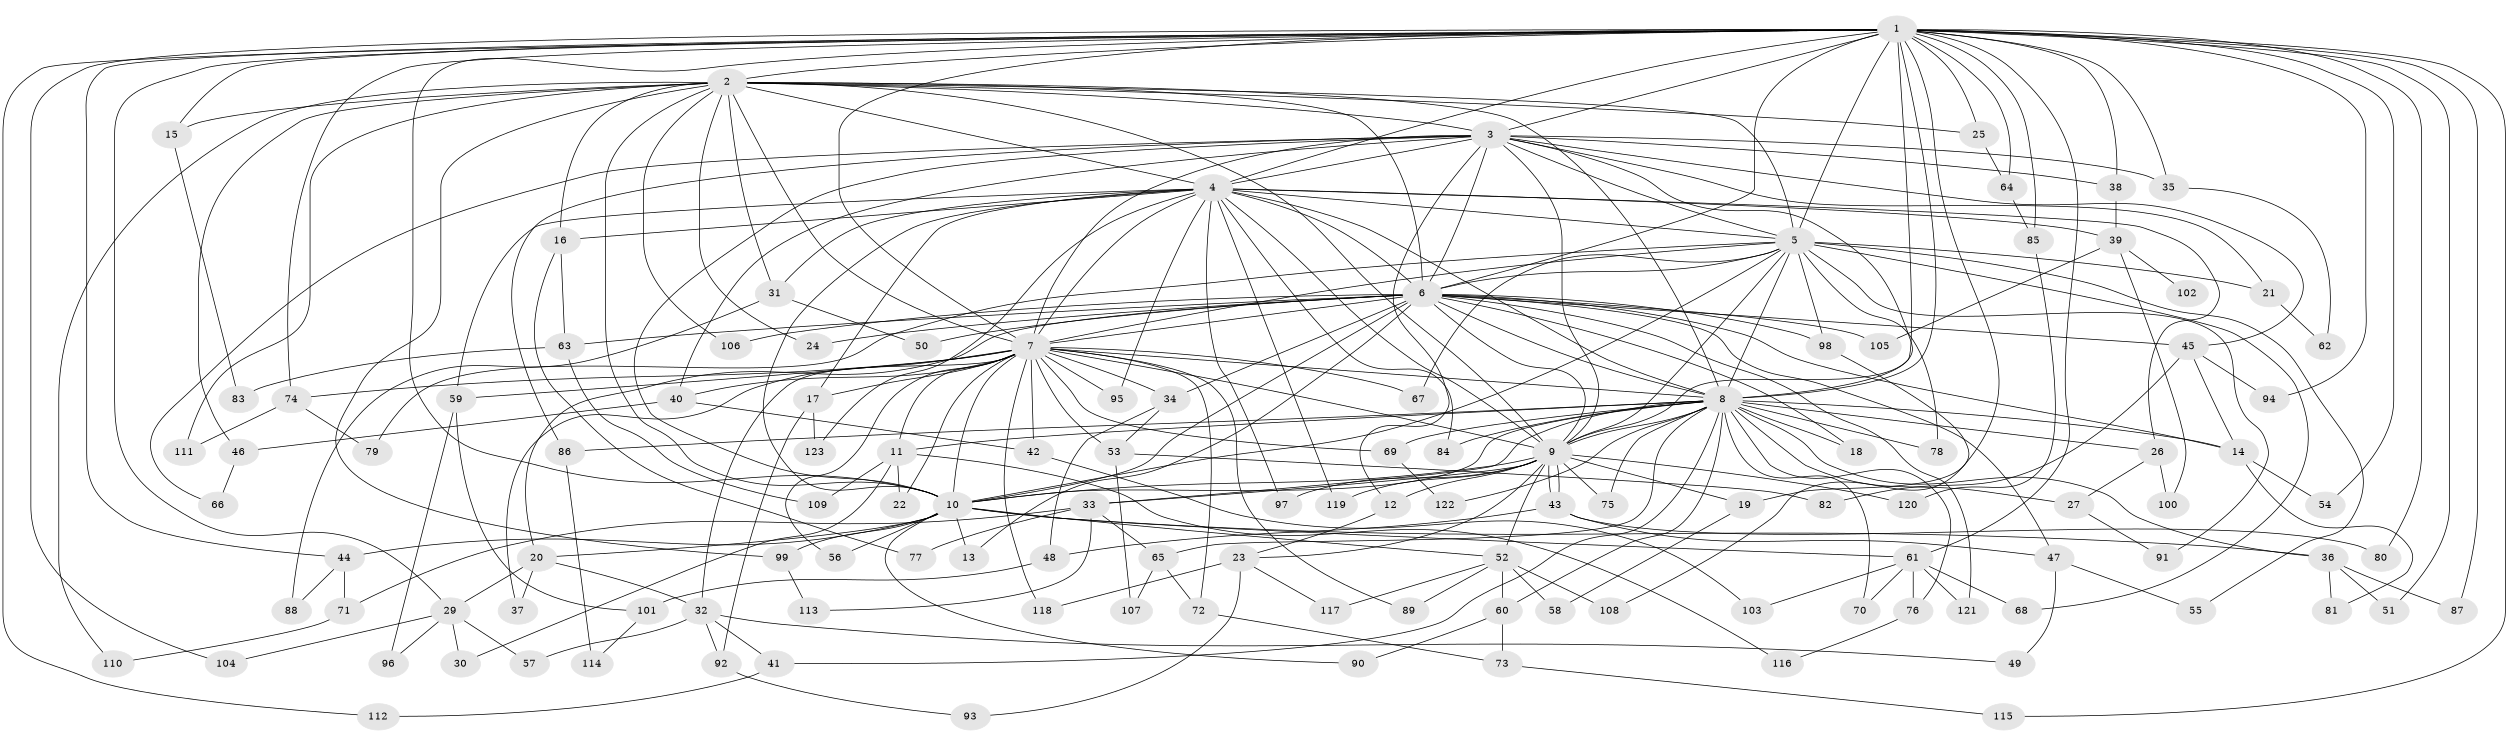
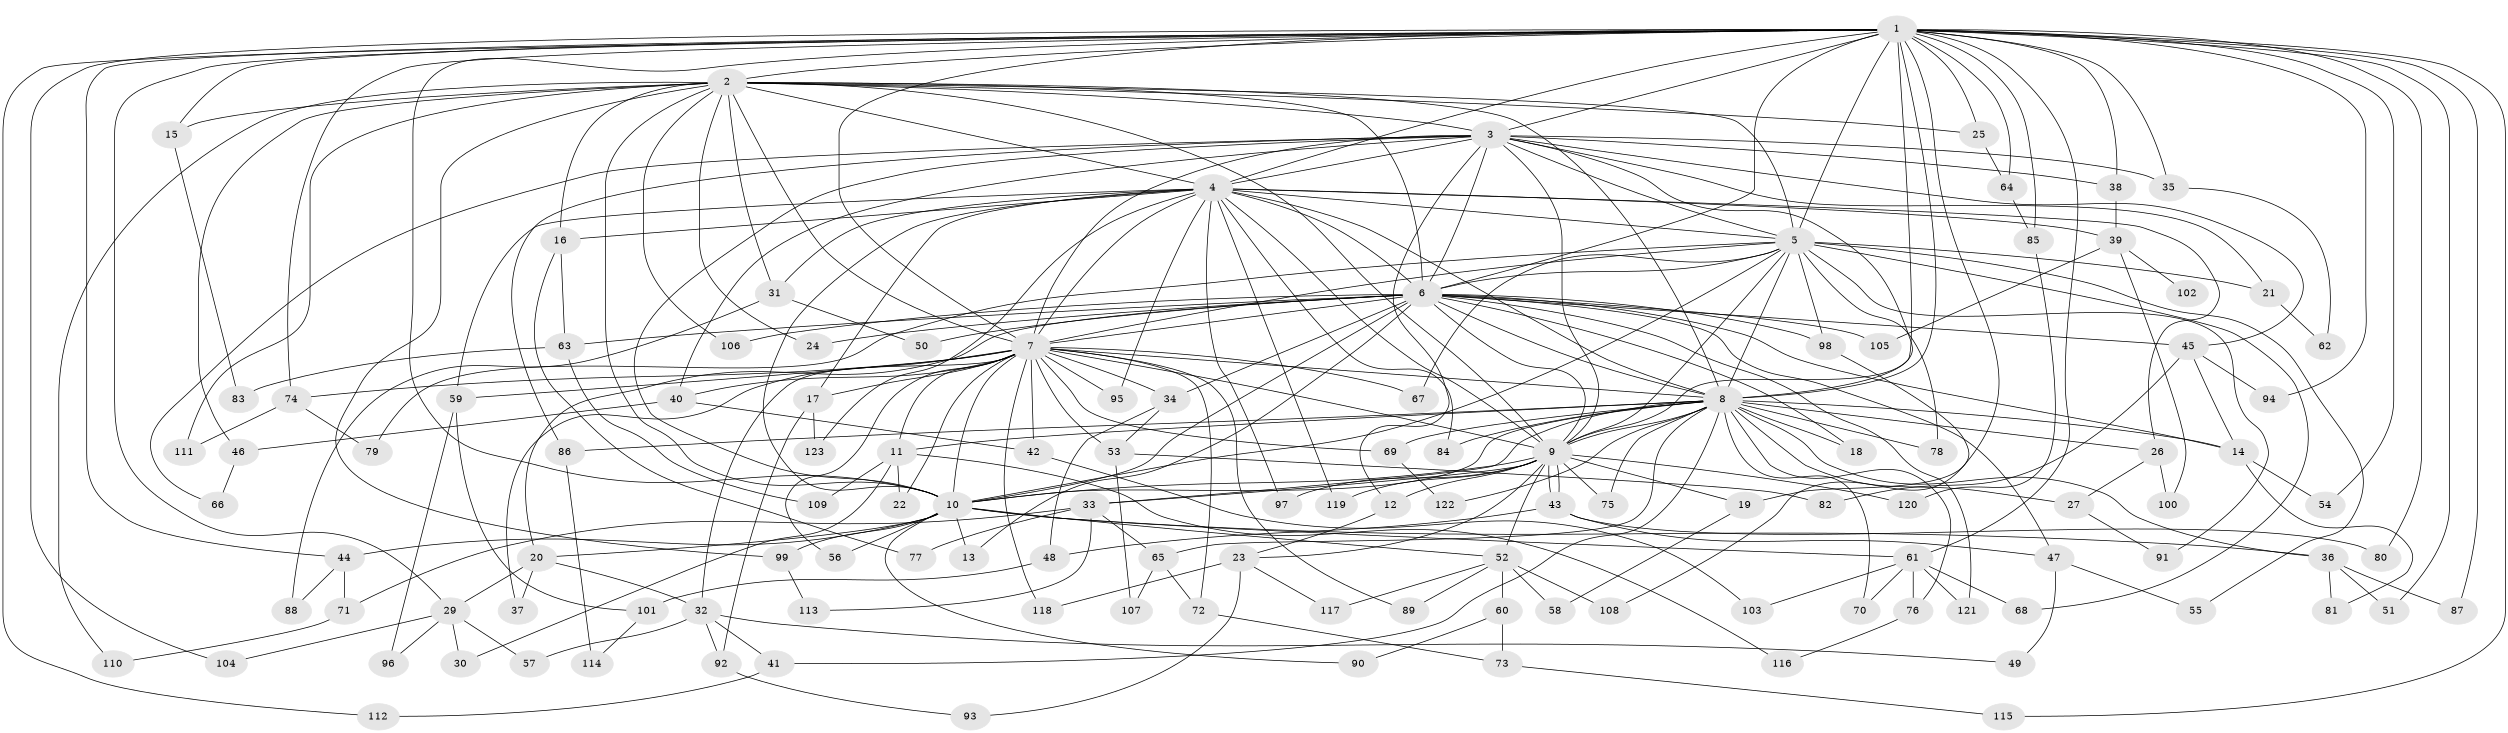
edge "8" -- "60": removed
